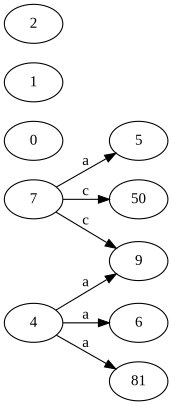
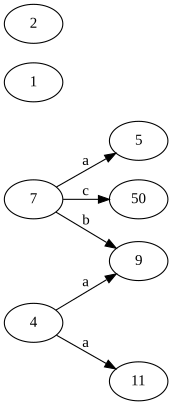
node "0": removed
edge "7" -> "9": label "c" -> "b"
node "6": removed
node "81": label "81" -> "11"
